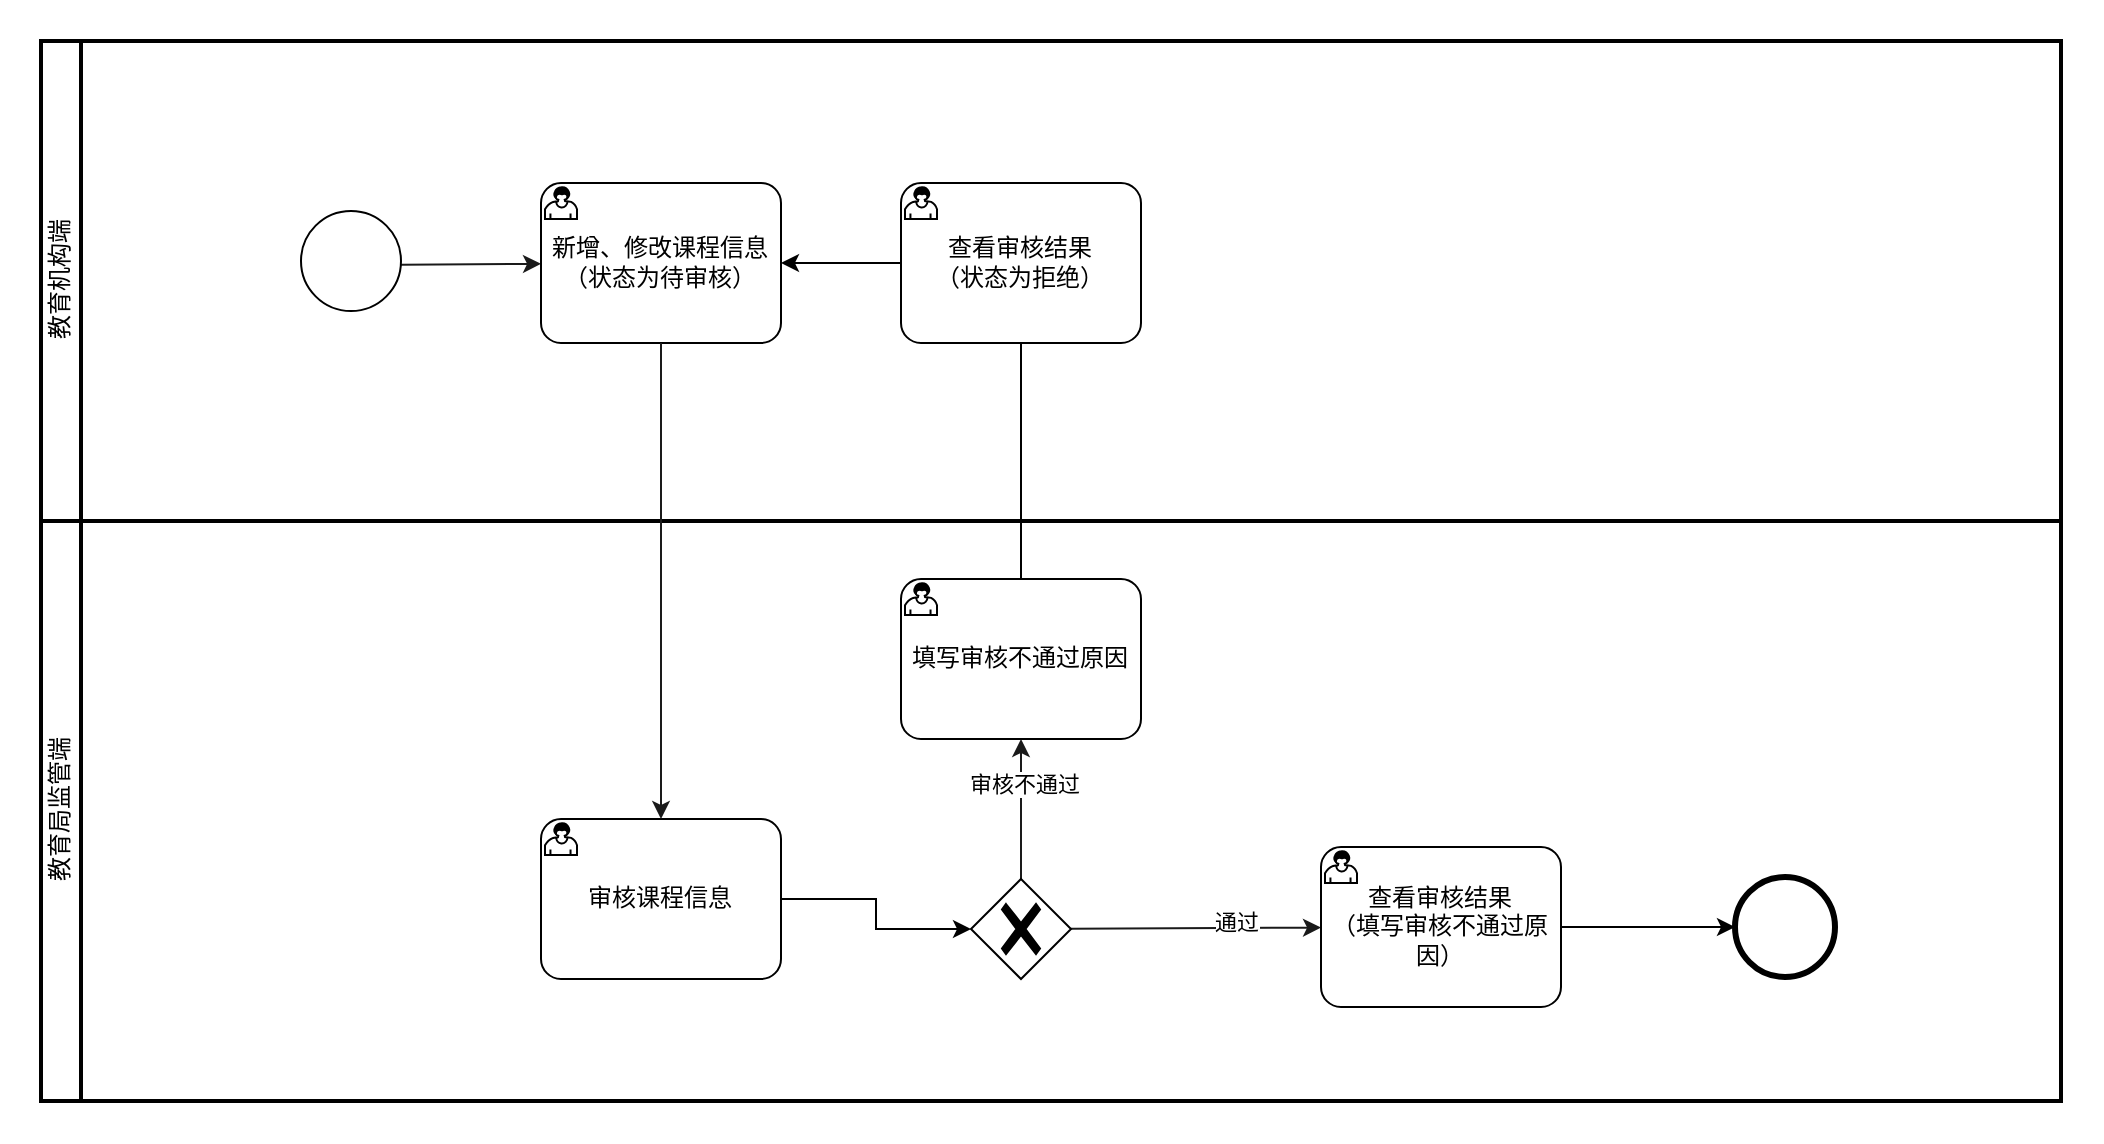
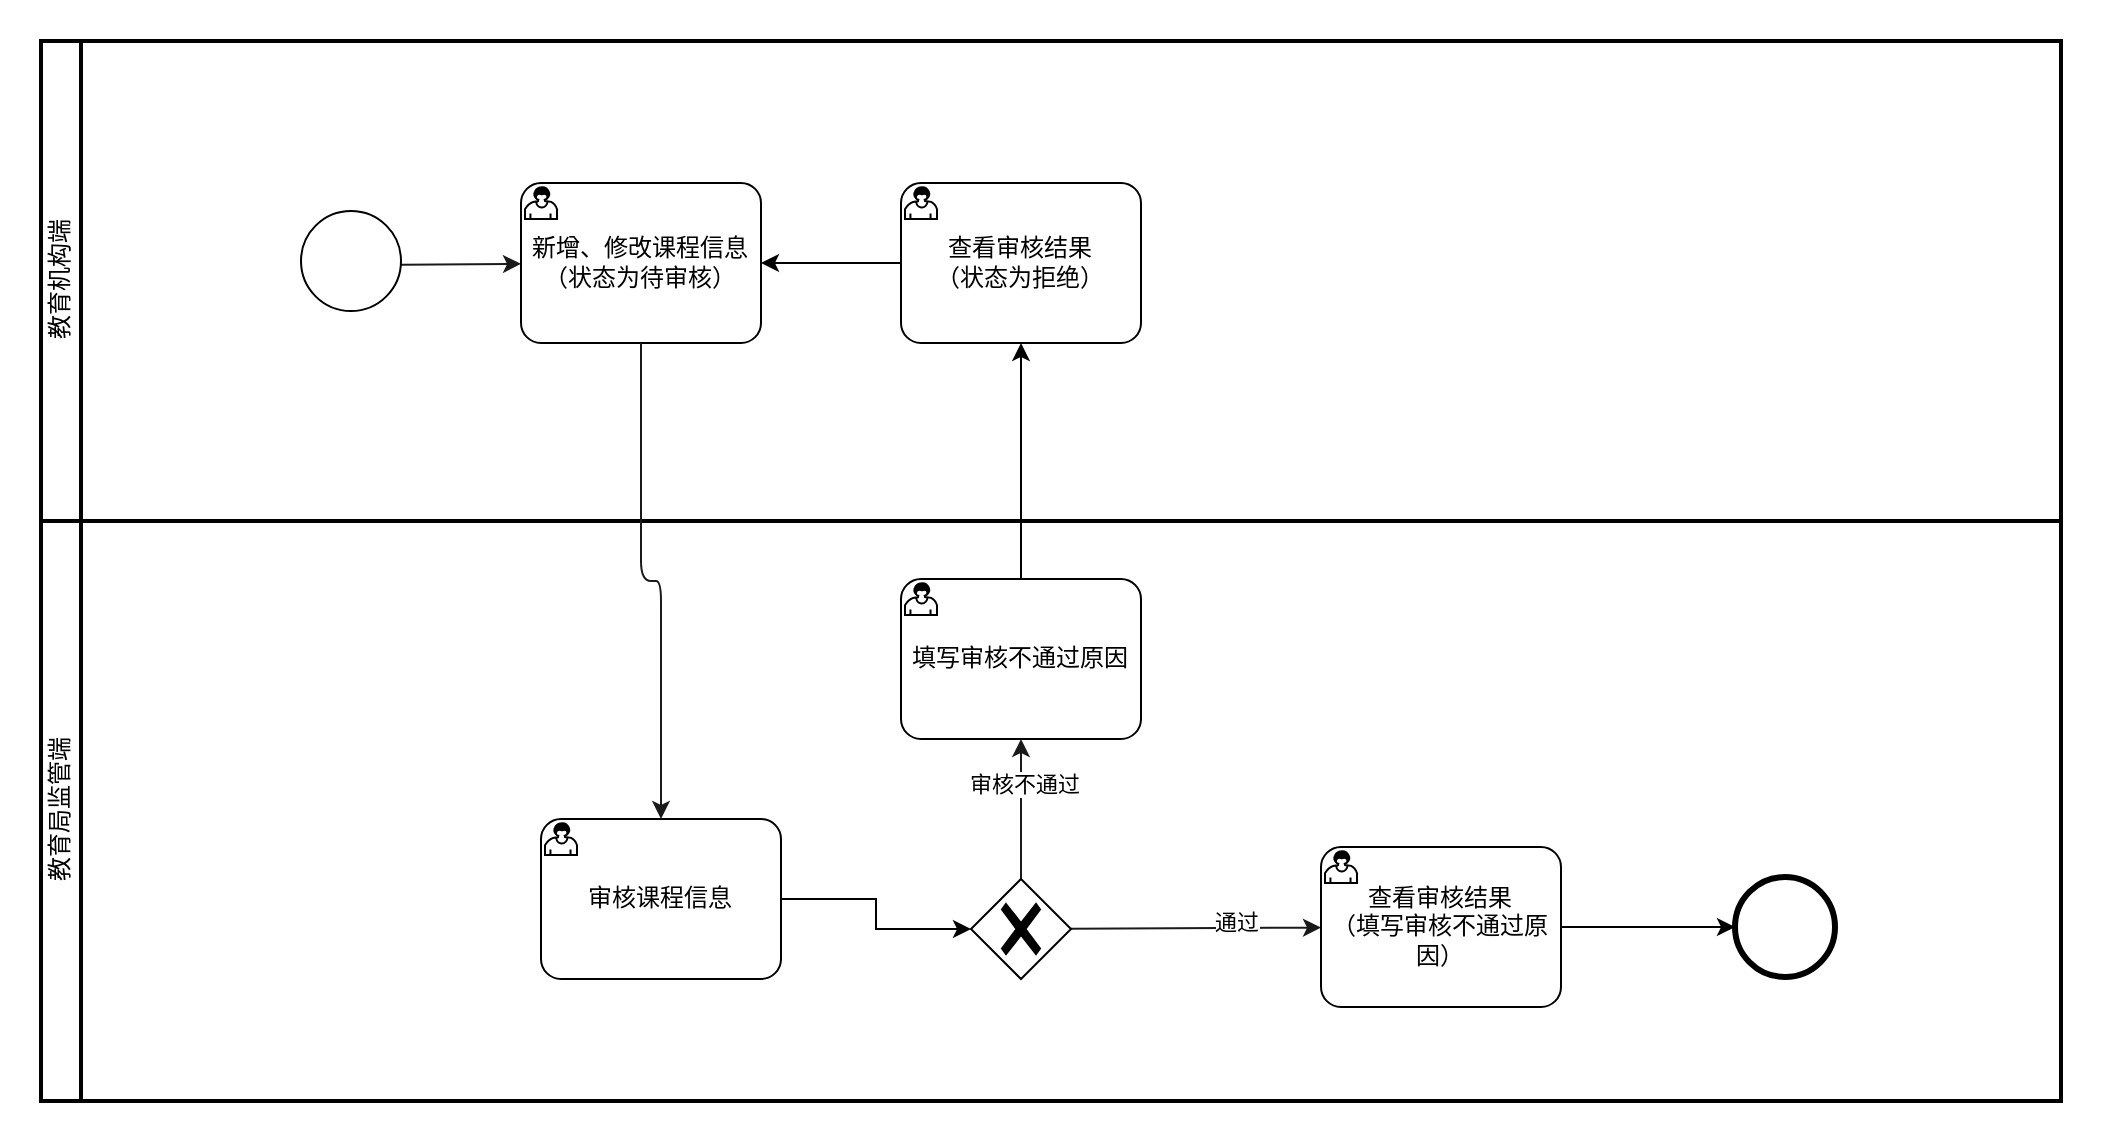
node "新增、修改课程信息 （状态为待审核）": moved (661, 263) -> (641, 263)
edge "查看审核结果 （状态为拒绝）" -- "填写审核不通过原因": arrowhead none -> classic
